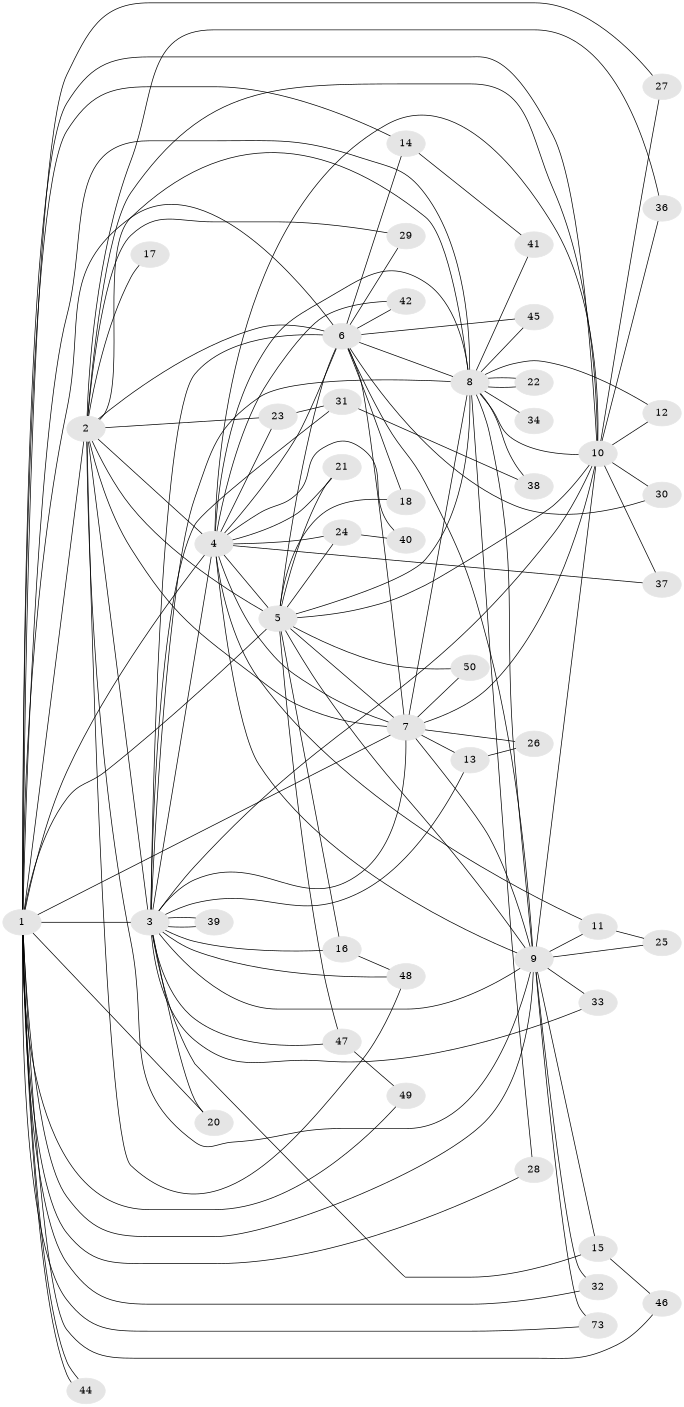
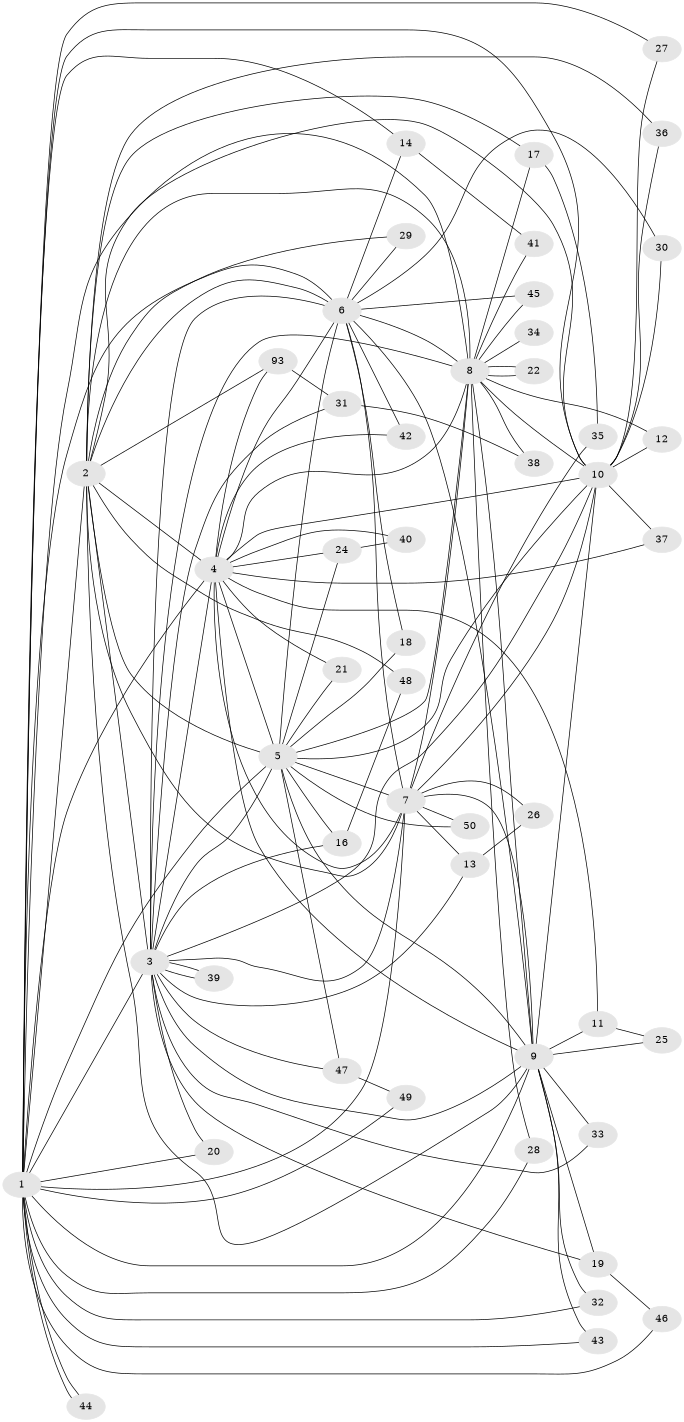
edge "17" -- "8": added
node "23": label "23" -> "93"
node "35": added
edge "3" -- "48": now "3" -- "5"
node "15": label "15" -> "19"
node "73": label "73" -> "43"
